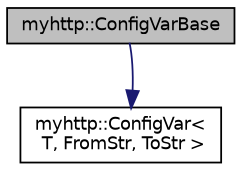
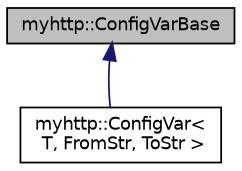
edge "myhttp::ConfigVarBase" -> "myhttp::ConfigVar< T, FromStr, ToStr >": reversed
